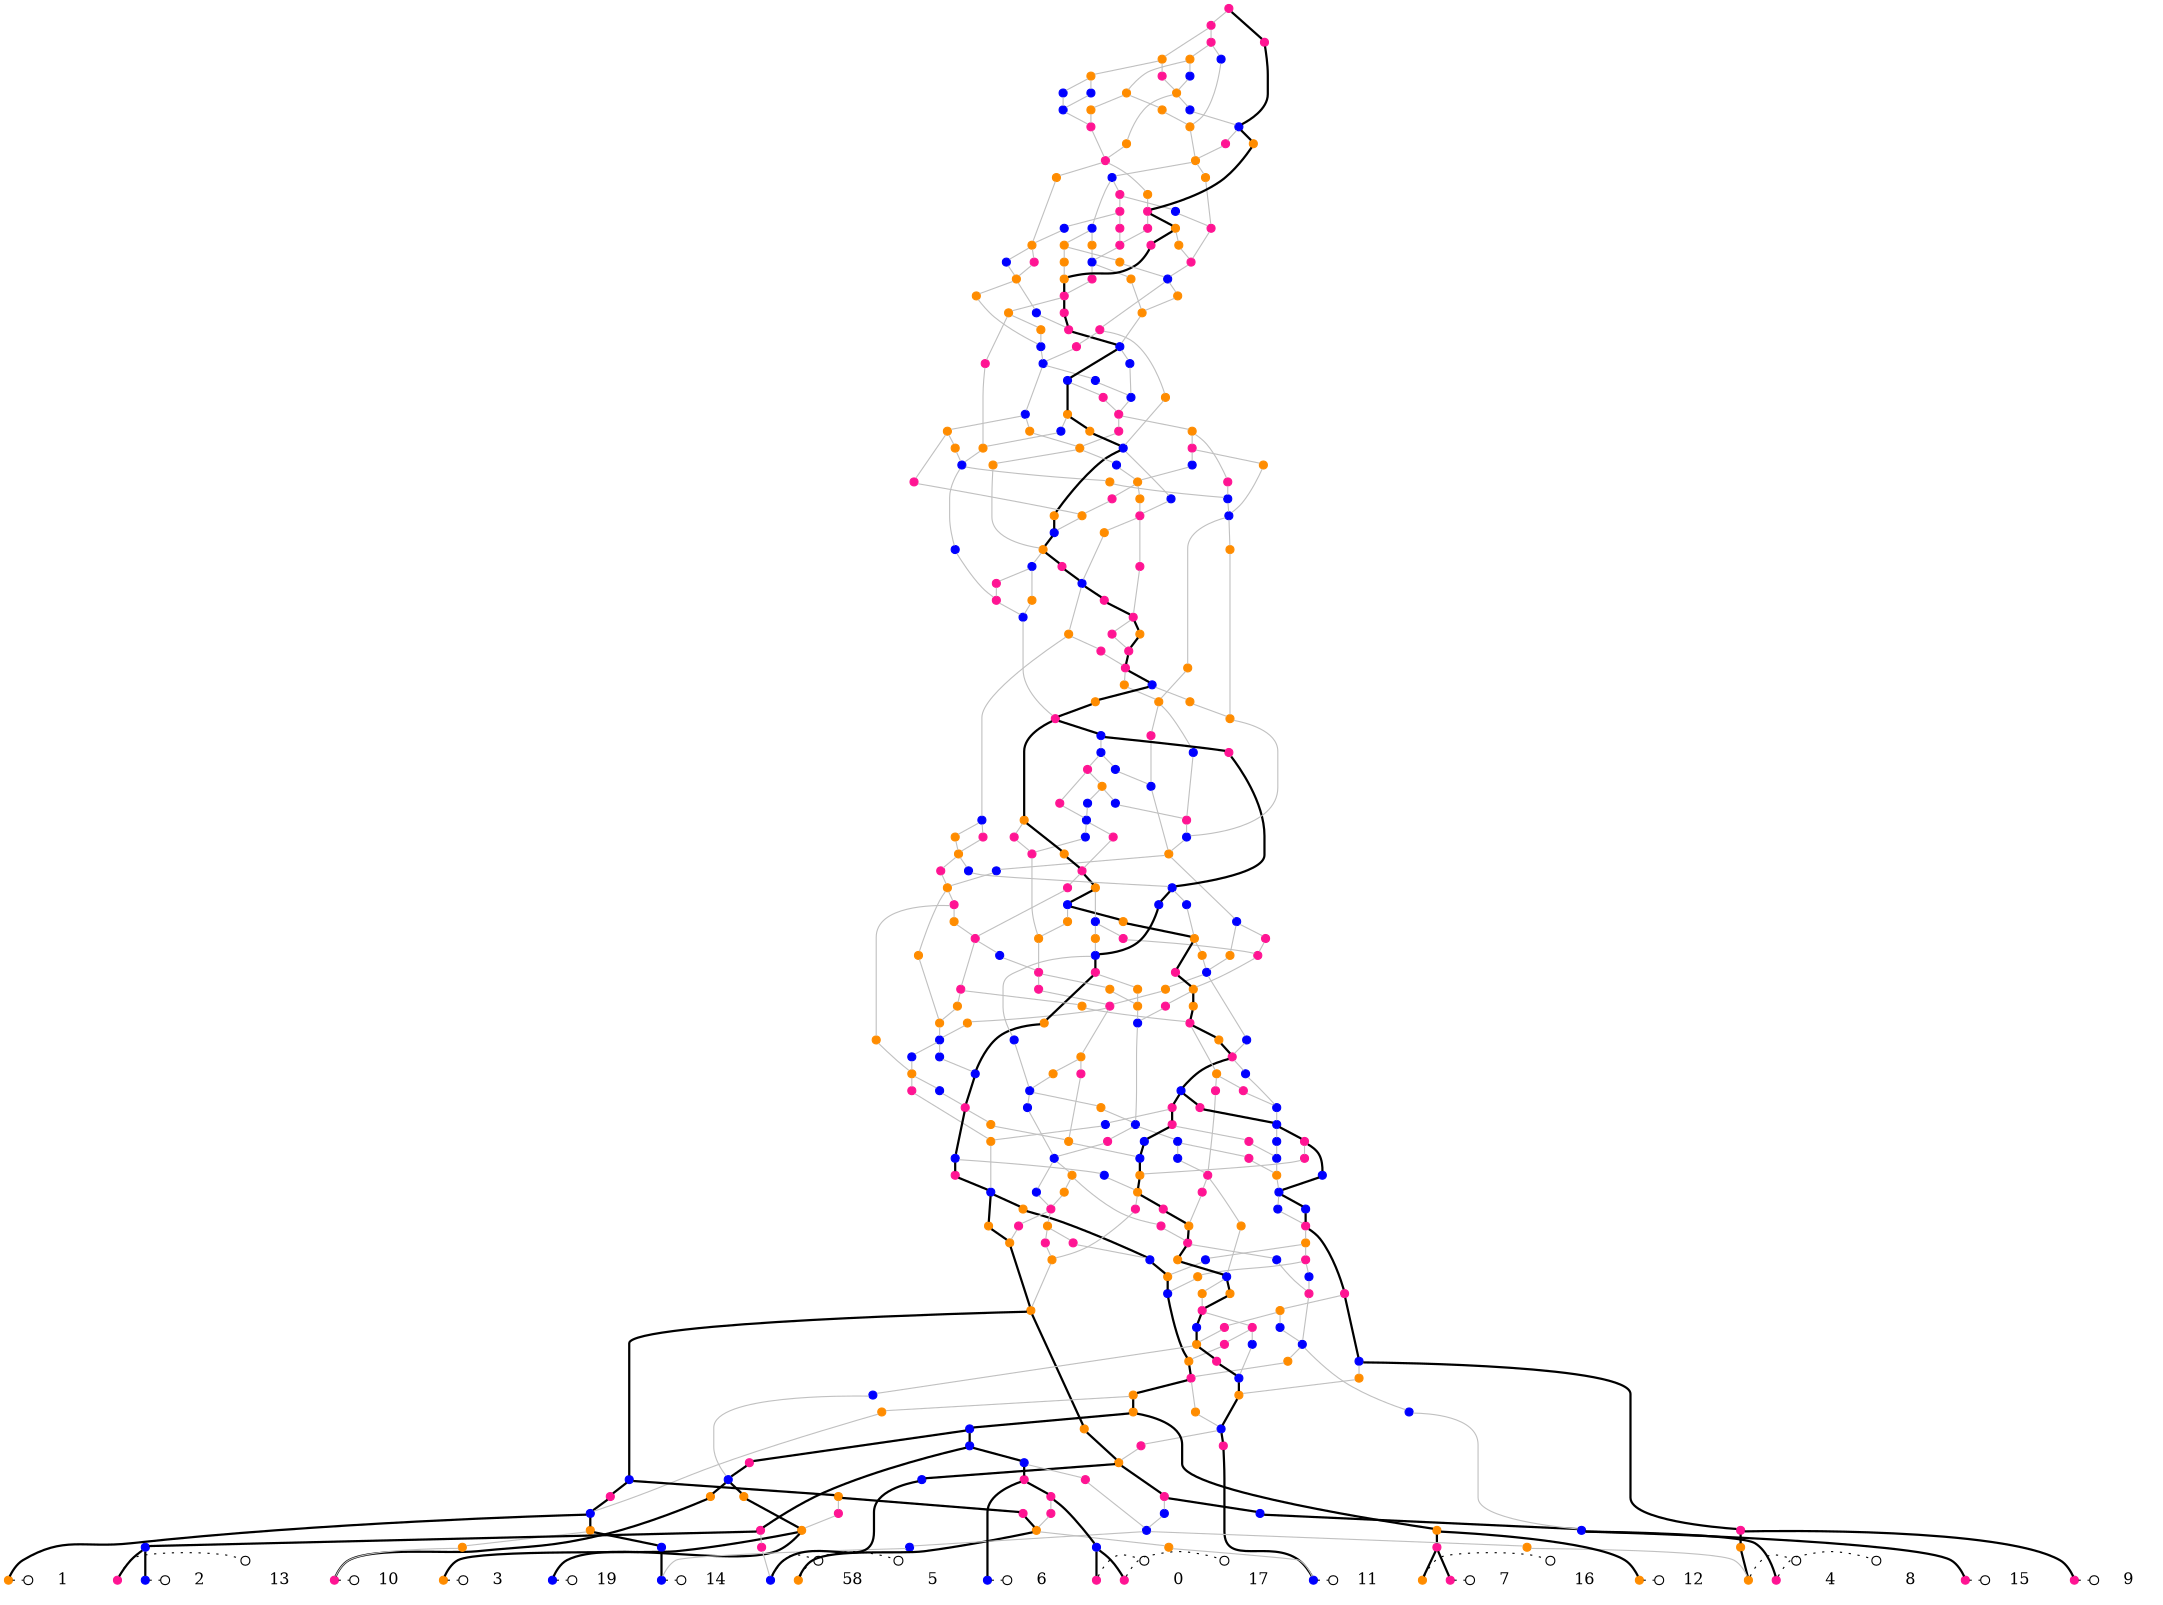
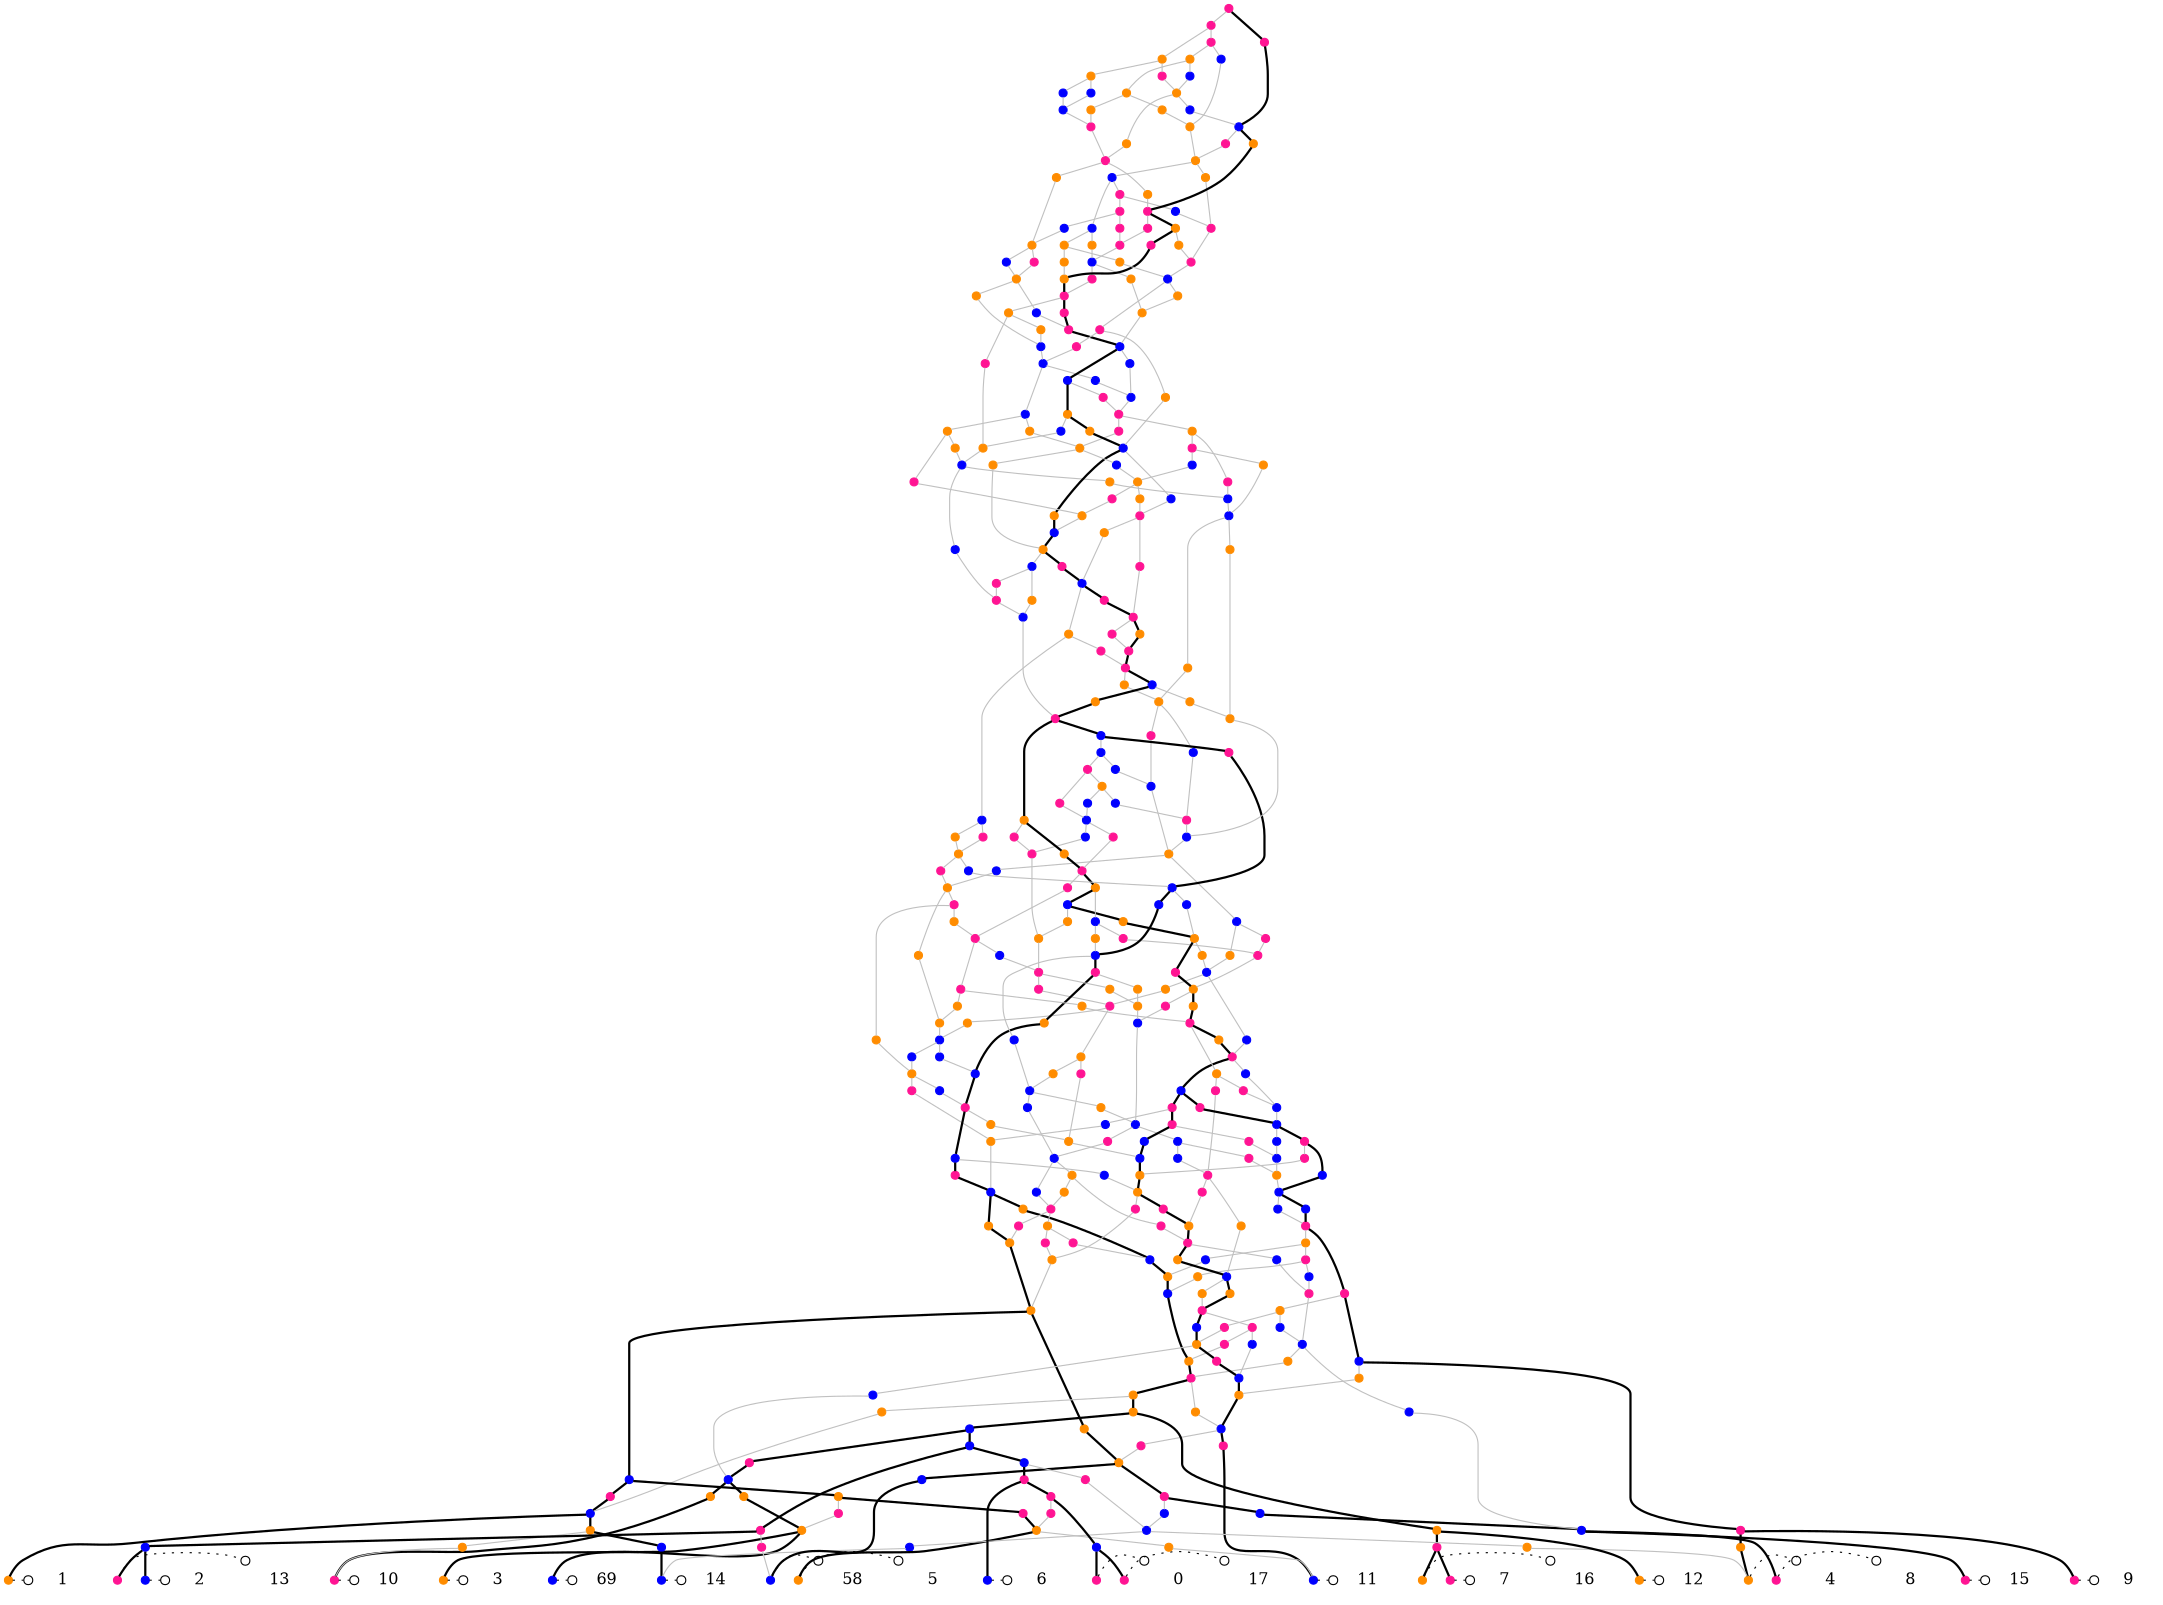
node "19": label "19" -> "69"
